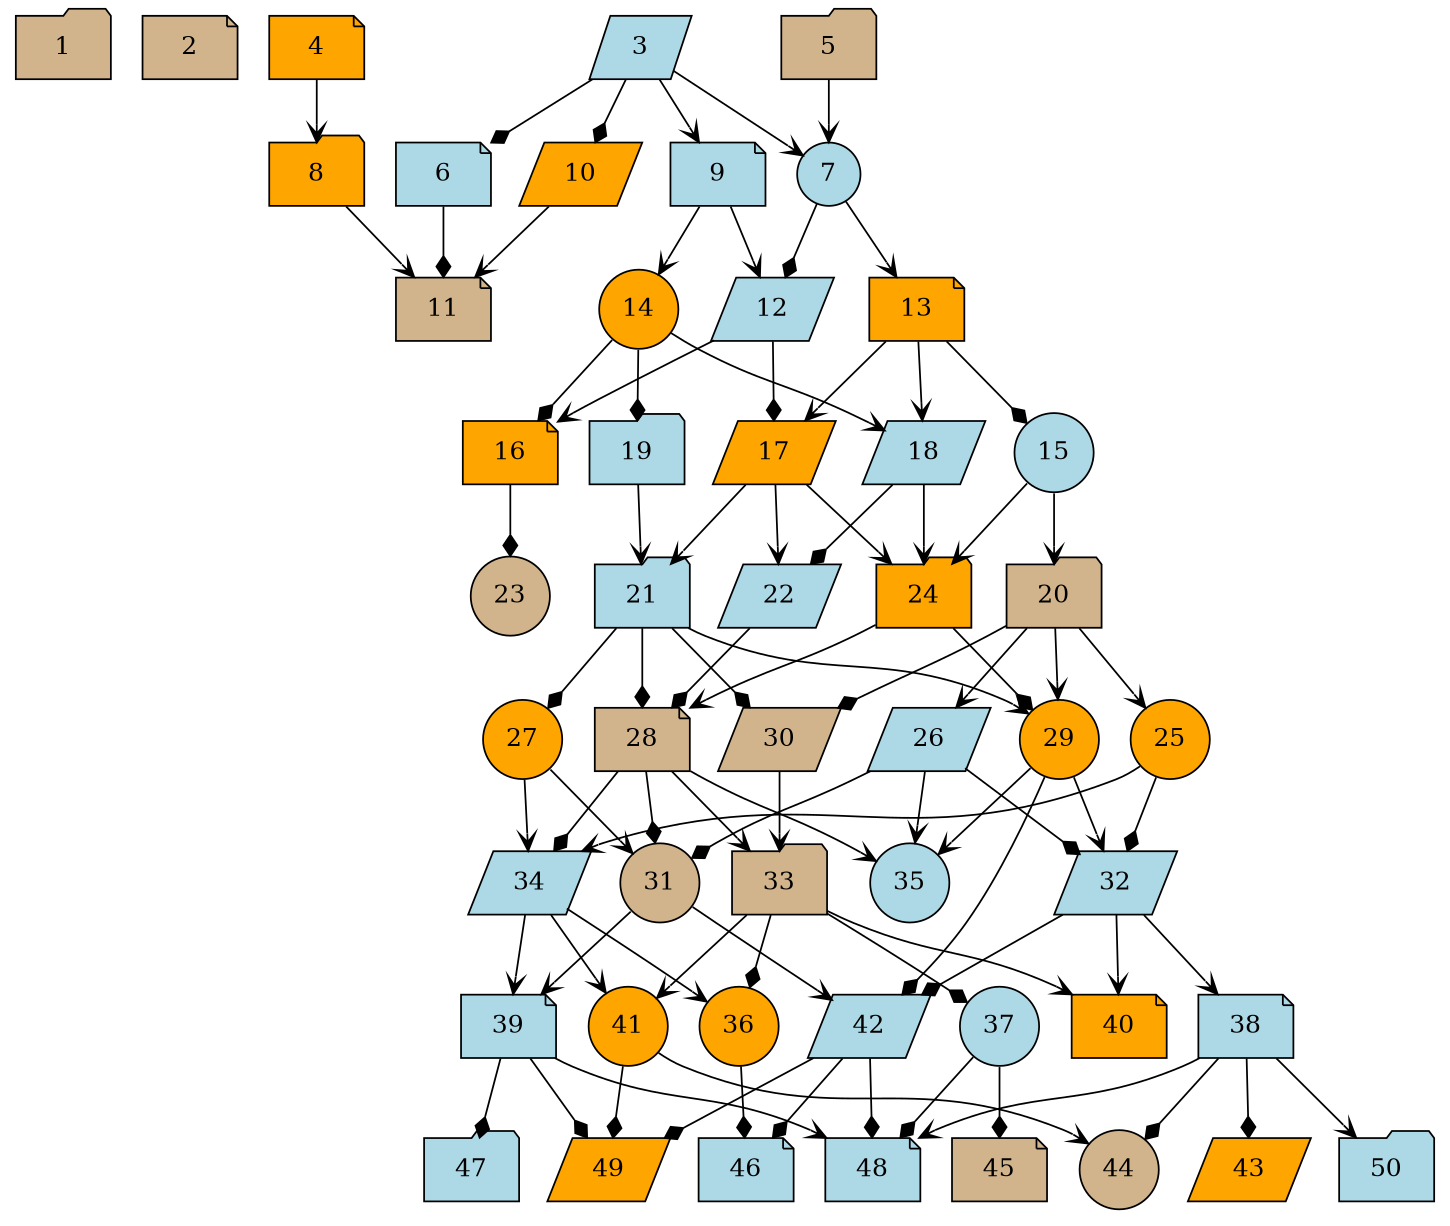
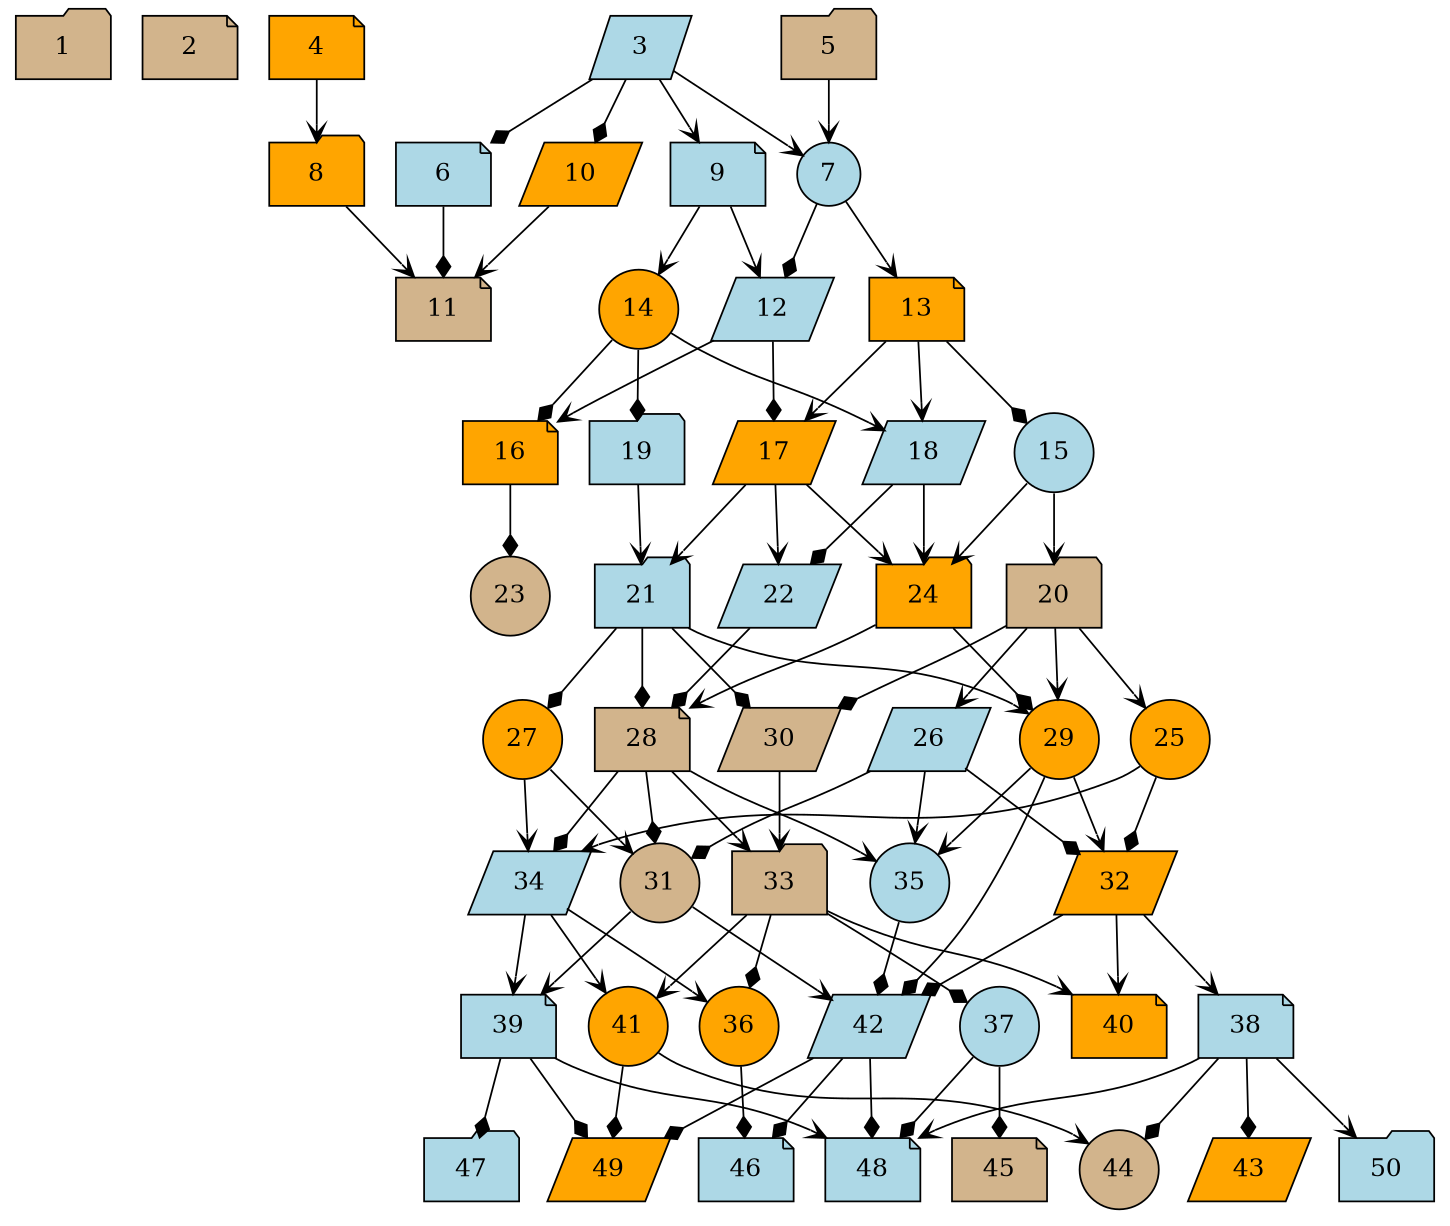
node "32": fillcolor lightblue -> orange
edge "35" -> "42": added
